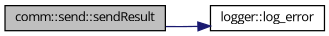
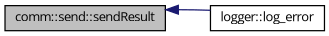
edge "comm::send::sendResult" -> "logger::log_error": reversed
